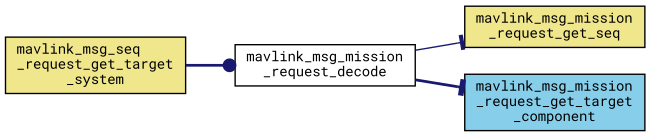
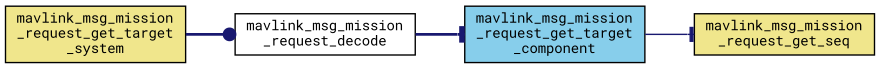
edge "mavlink_msg_mission _request_decode" -> "mavlink_msg_mission _request_get_seq": now "mavlink_msg_mission _request_get_target _component" -> "mavlink_msg_mission _request_get_seq"
node "mavlink_msg_seq _request_get_target _system": label "mavlink_msg_seq _request_get_target _system" -> "mavlink_msg_mission _request_get_target _system"
